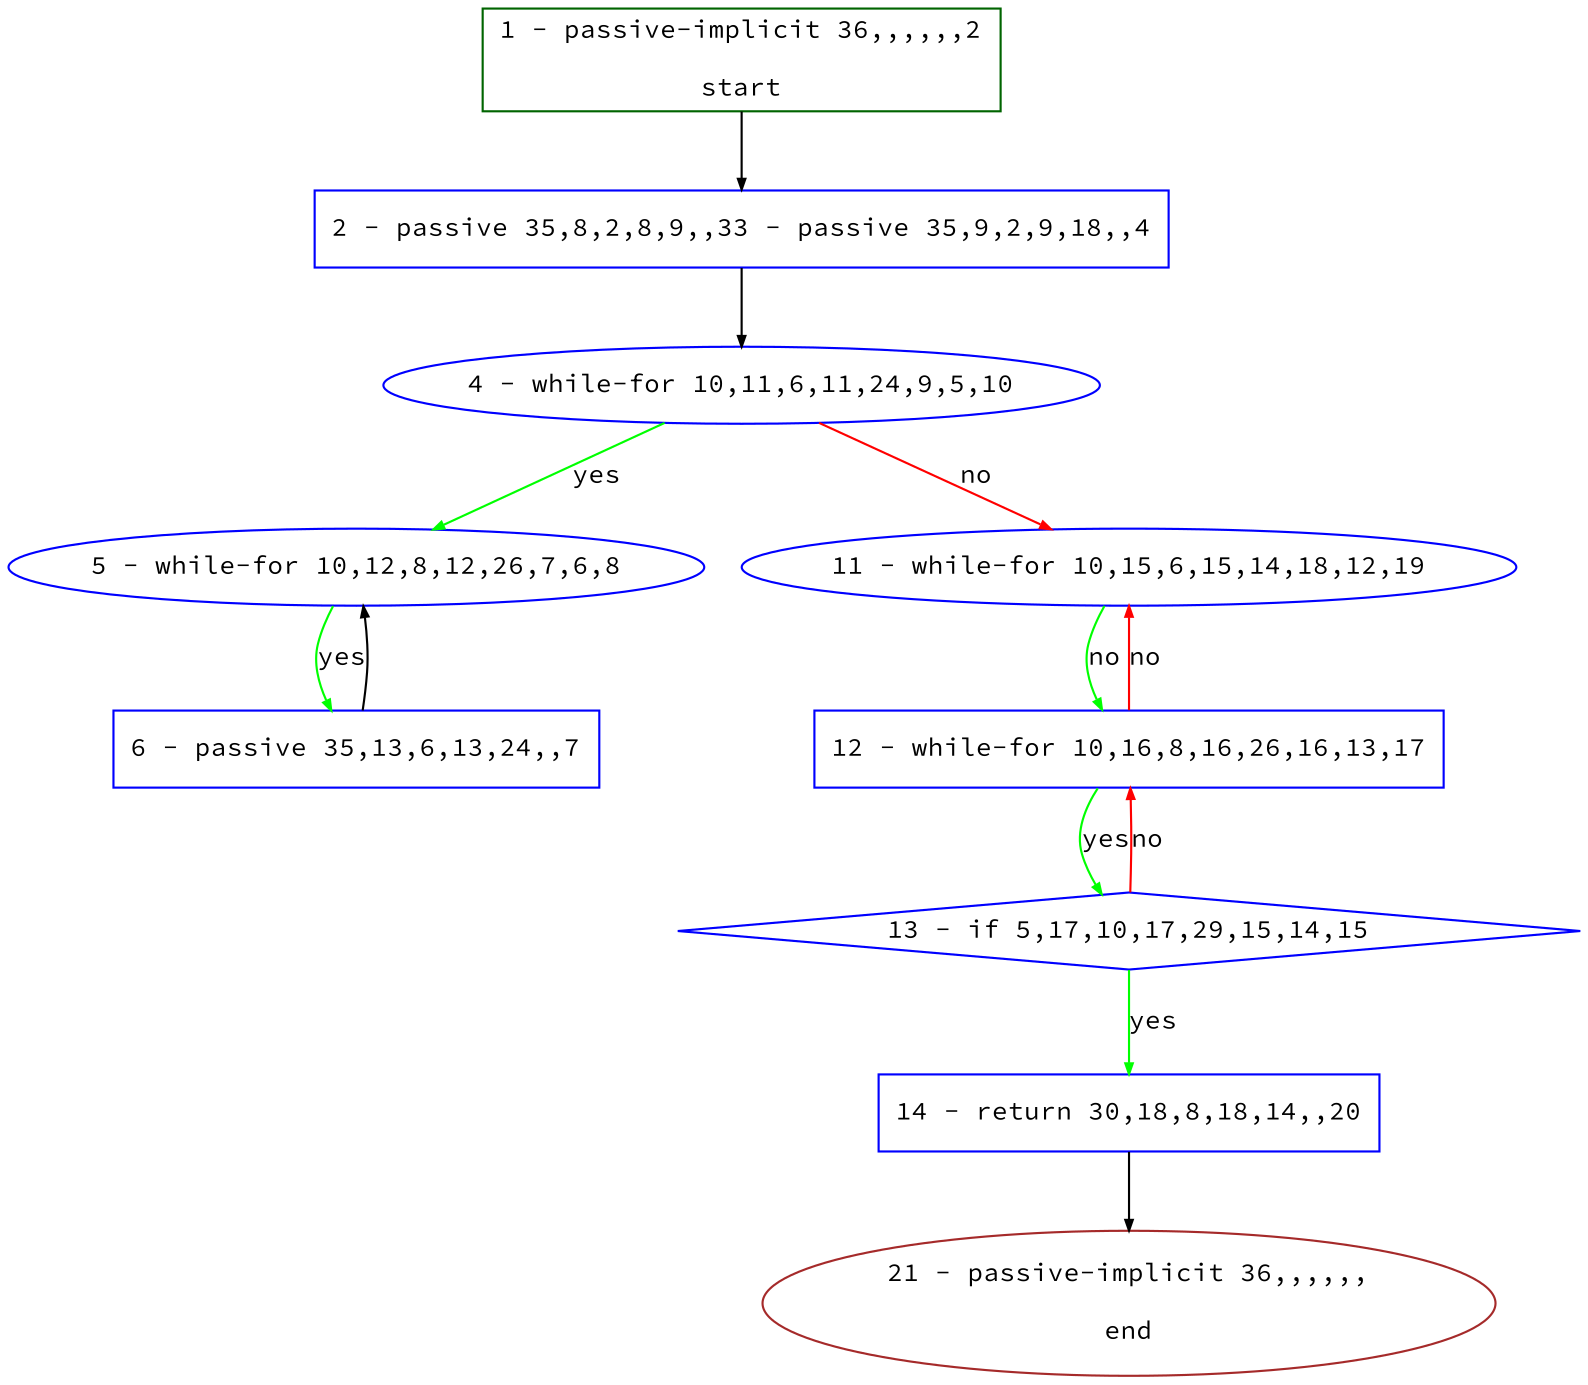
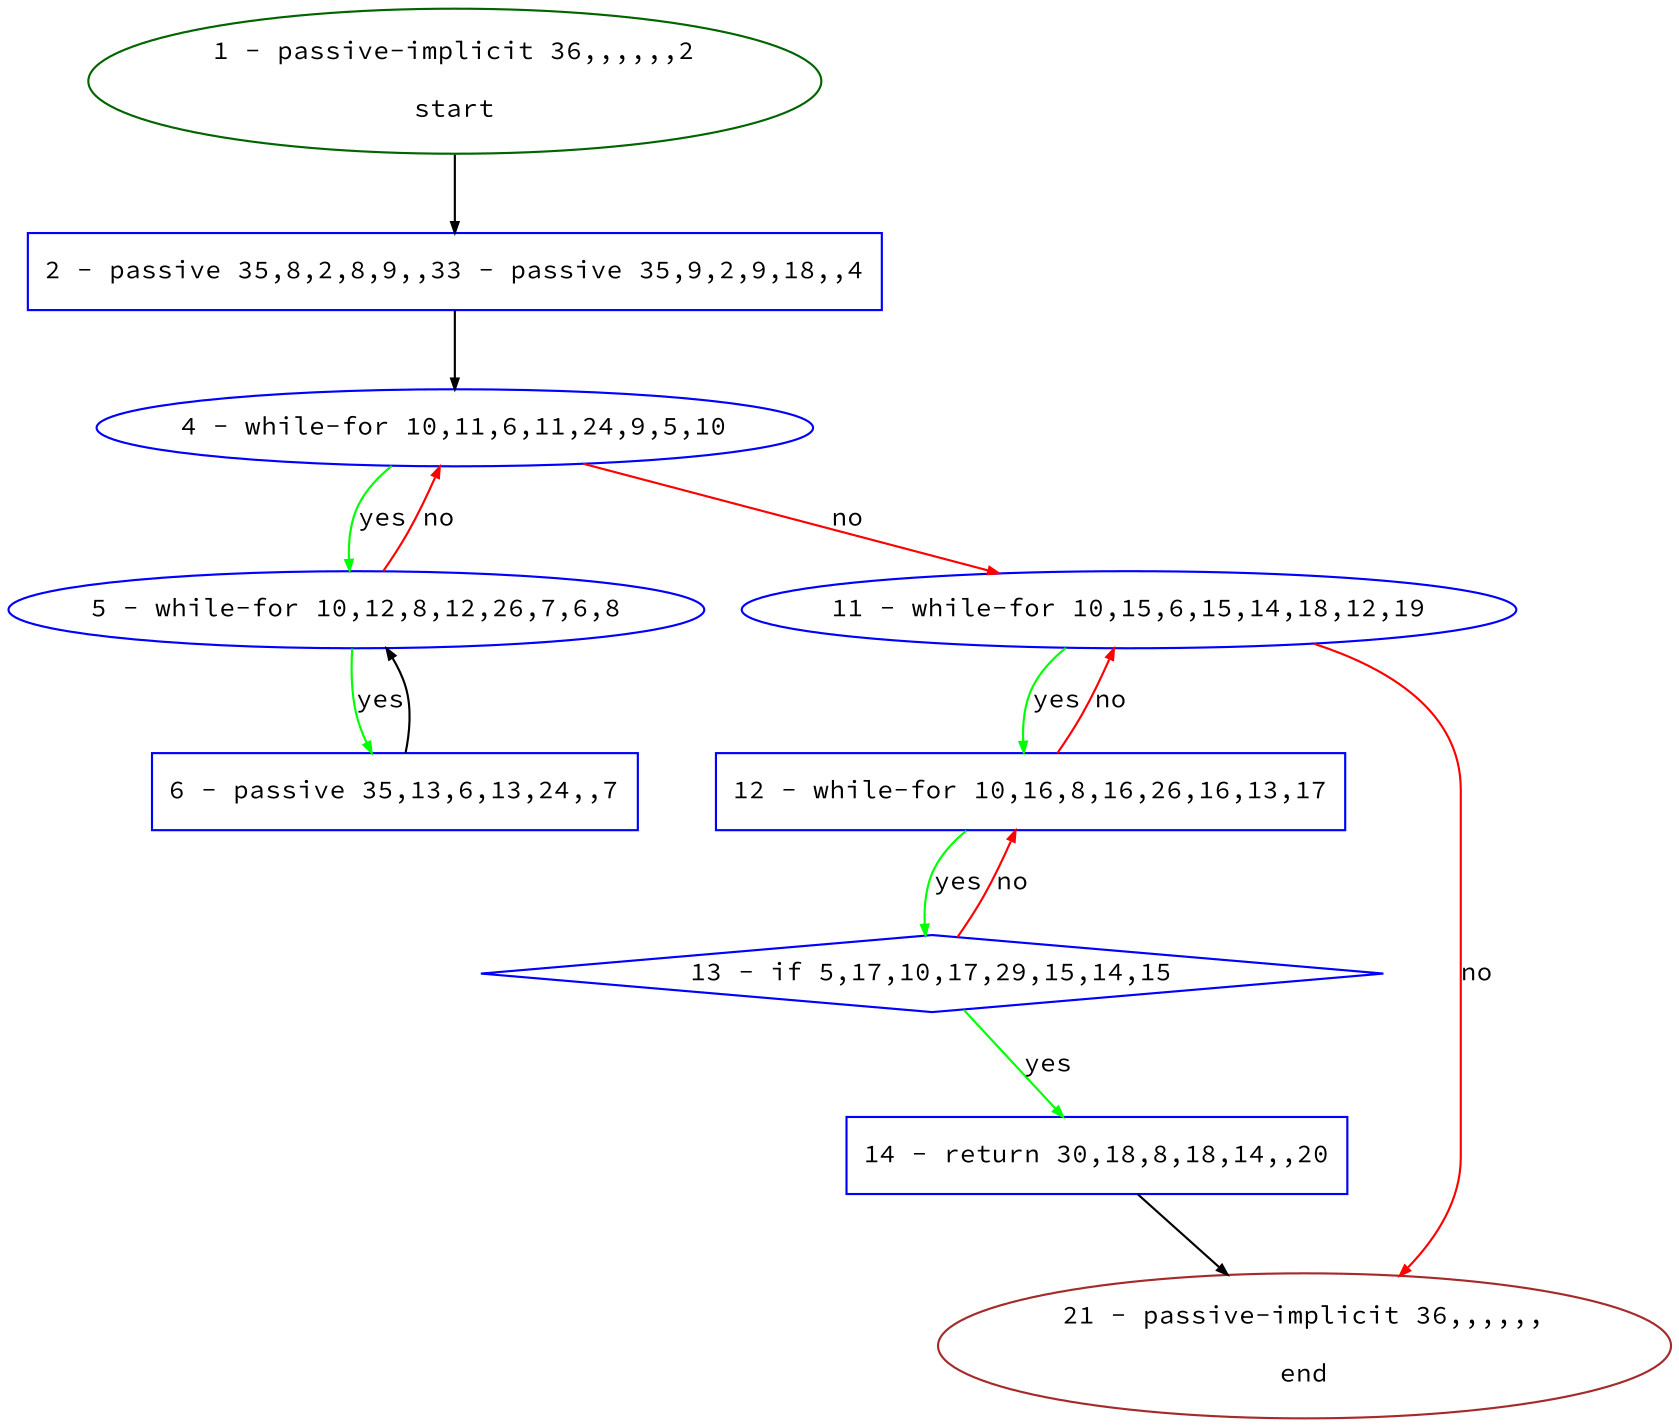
node "1 - passive-implicit 36,,,,,,2 start": shape box -> ellipse
edge "5 - while-for 10,12,8,12,26,7,6,8" -> "4 - while-for 10,11,6,11,24,9,5,10": added, label "no"
edge "11 - while-for 10,15,6,15,14,18,12,19" -> "12 - while-for 10,16,8,16,26,16,13,17": label "no" -> "yes"
edge "11 - while-for 10,15,6,15,14,18,12,19" -> "21 - passive-implicit 36,,,,,, end": added, label "no"
